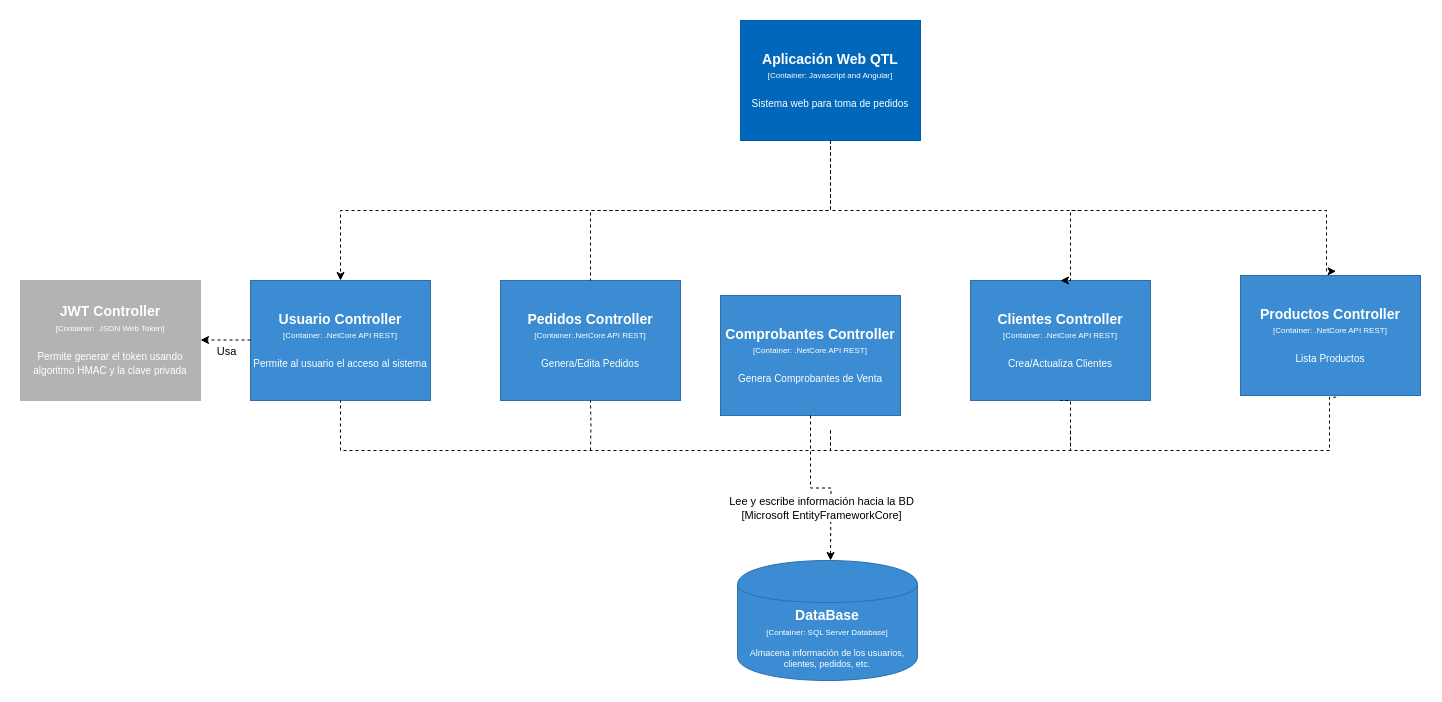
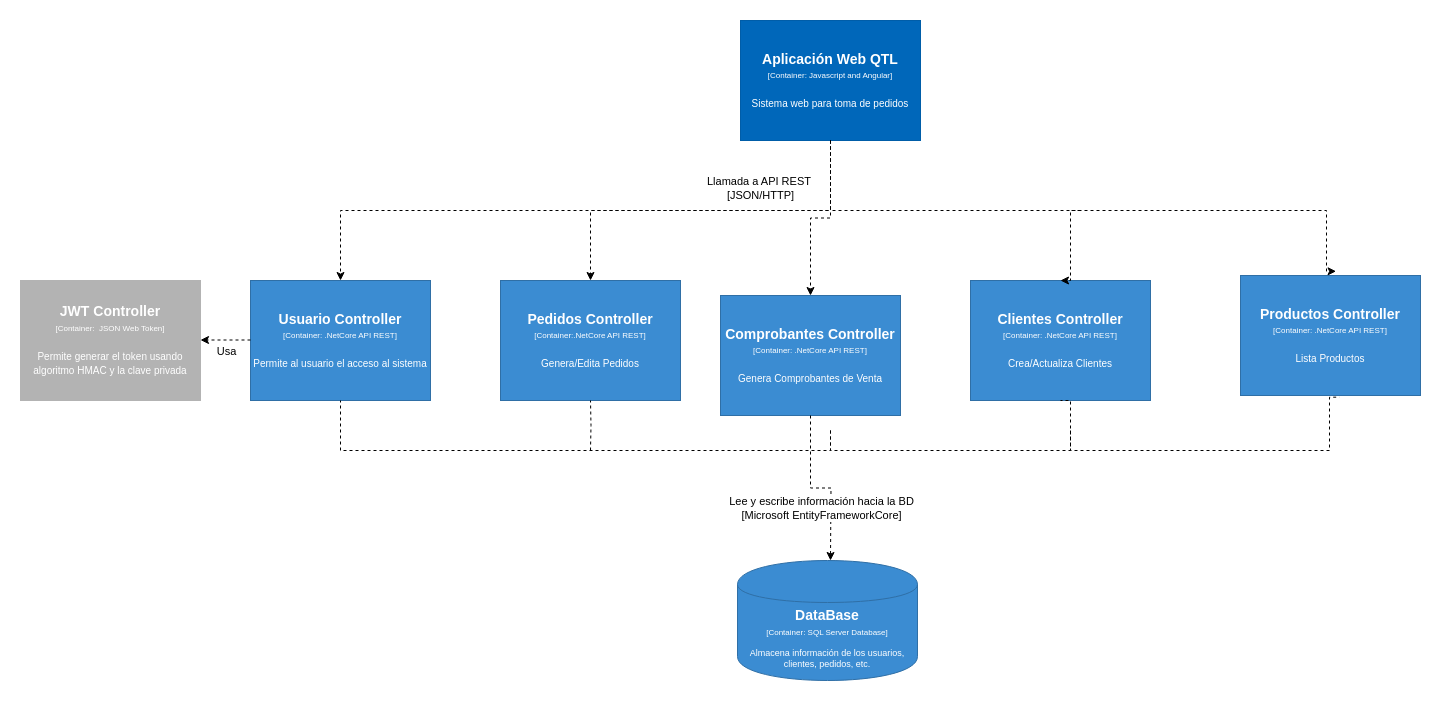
edge "Aplicación Web QTL [Container: Javascript and Angular] Sistema web para toma de pedidos" -> "Comprobantes Controller [Container: .NetCore API REST] Genera Comprobantes de Venta": added, label "Llamada a API REST [JSON/HTTP]"
edge "Aplicación Web QTL [Container: Javascript and Angular] Sistema web para toma de pedidos" -- "Pedidos Controller [Container:.NetCore API REST] Genera/Edita Pedidos": arrowhead none -> classic
